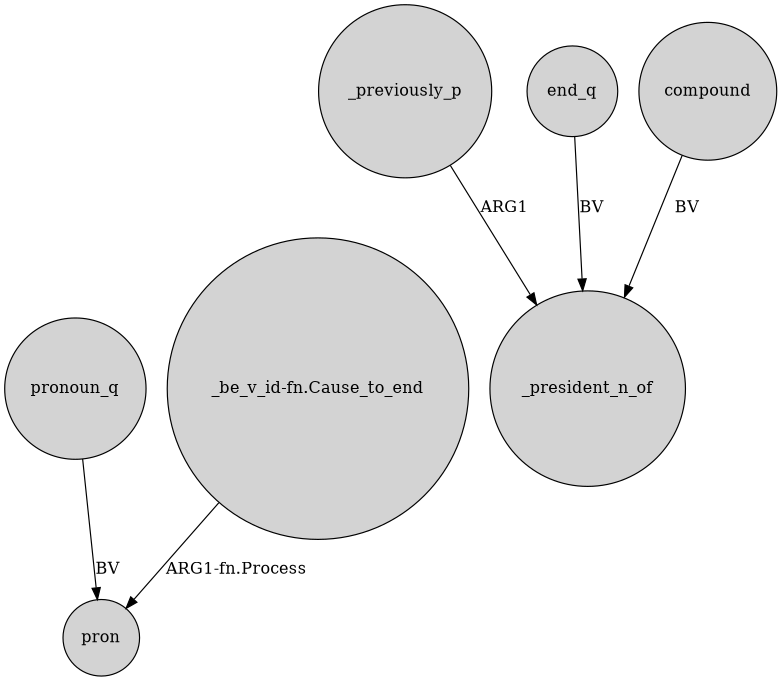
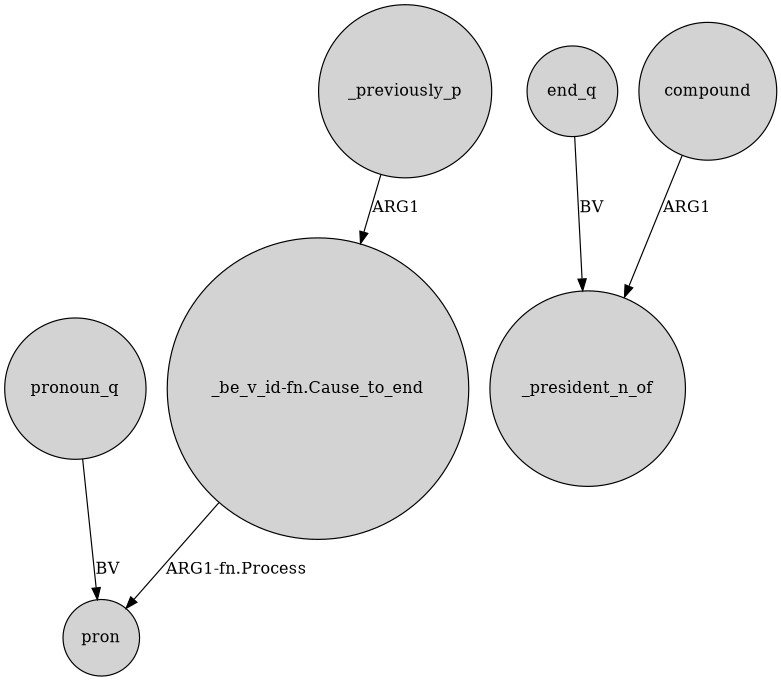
edge "compound" -> "_president_n_of": label "BV" -> "ARG1"
edge "_previously_p" -> "_president_n_of": now "_previously_p" -> "_be_v_id-fn.Cause_to_end"
